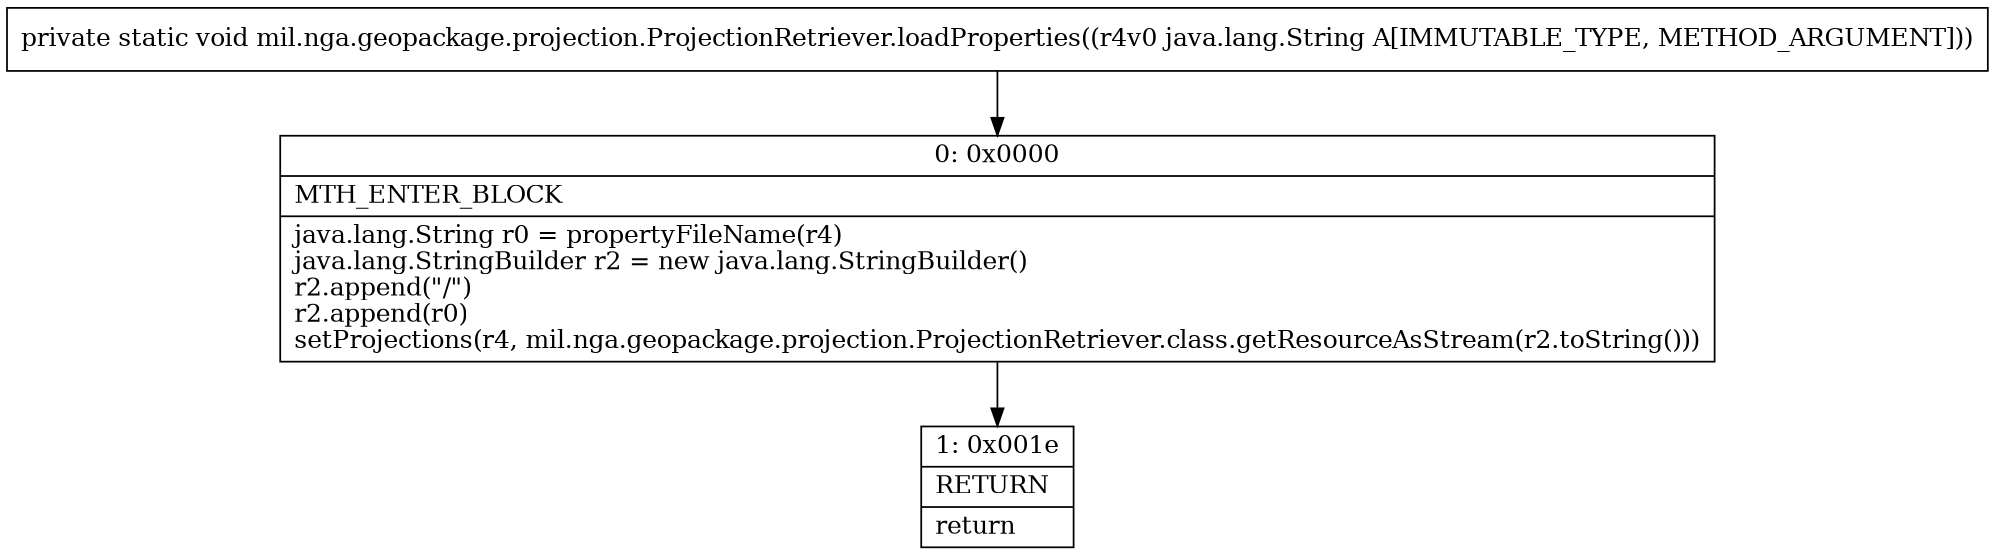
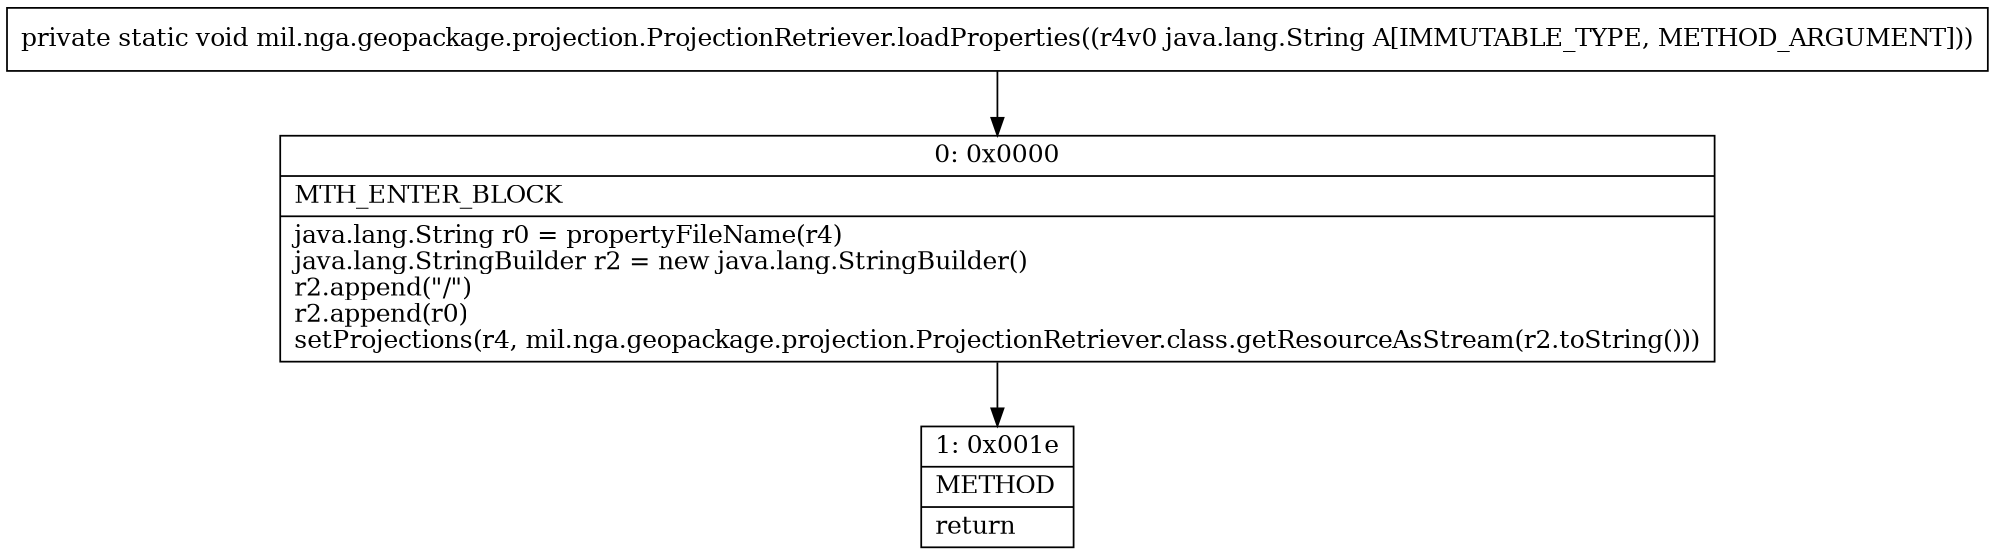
node "1: 0x001e": text "RETURN" -> "METHOD"
